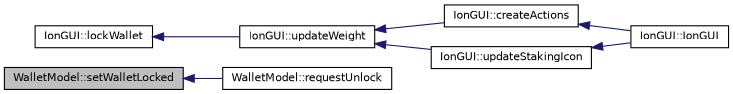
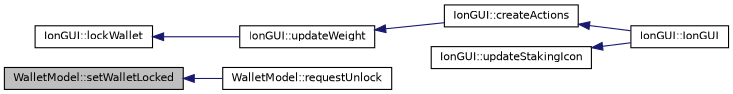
edge "IonGUI::updateStakingIcon" -> "IonGUI::updateWeight": removed
